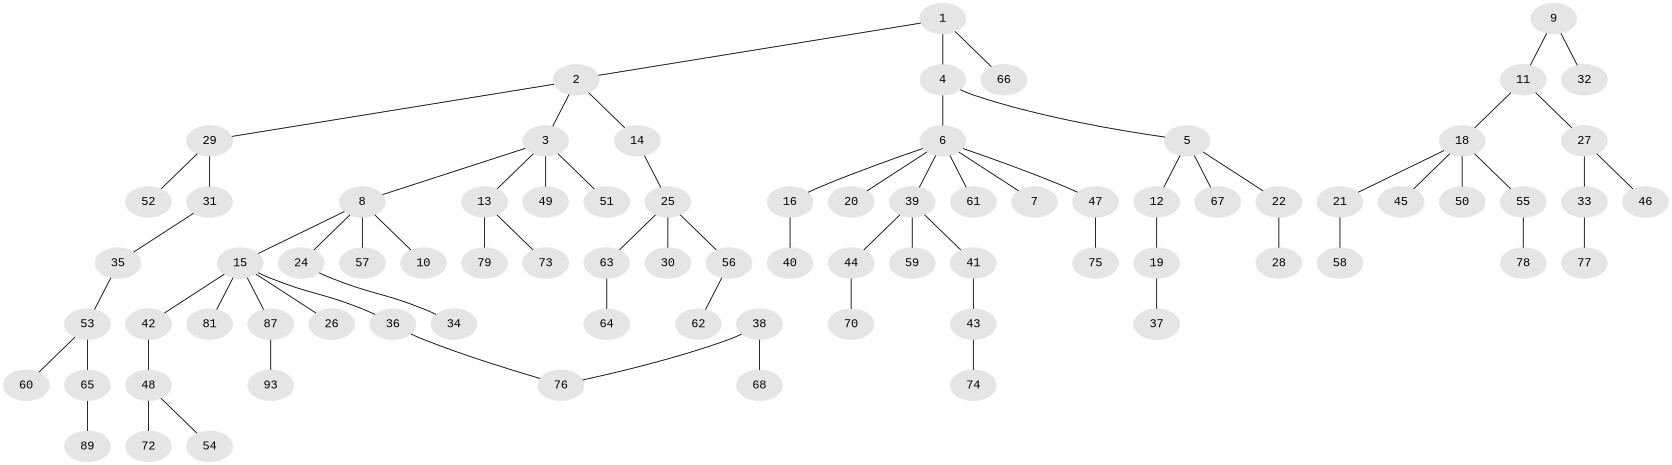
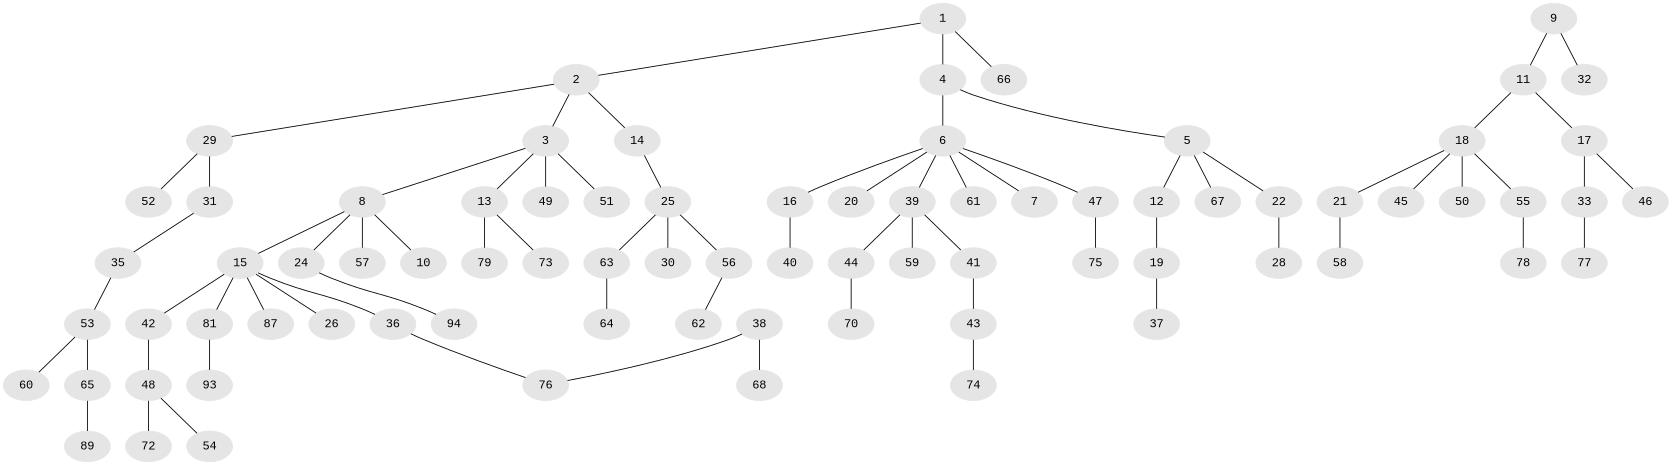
node "27": label "27" -> "17"
node "34": label "34" -> "94"
edge "87" -- "93": now "81" -- "93"
